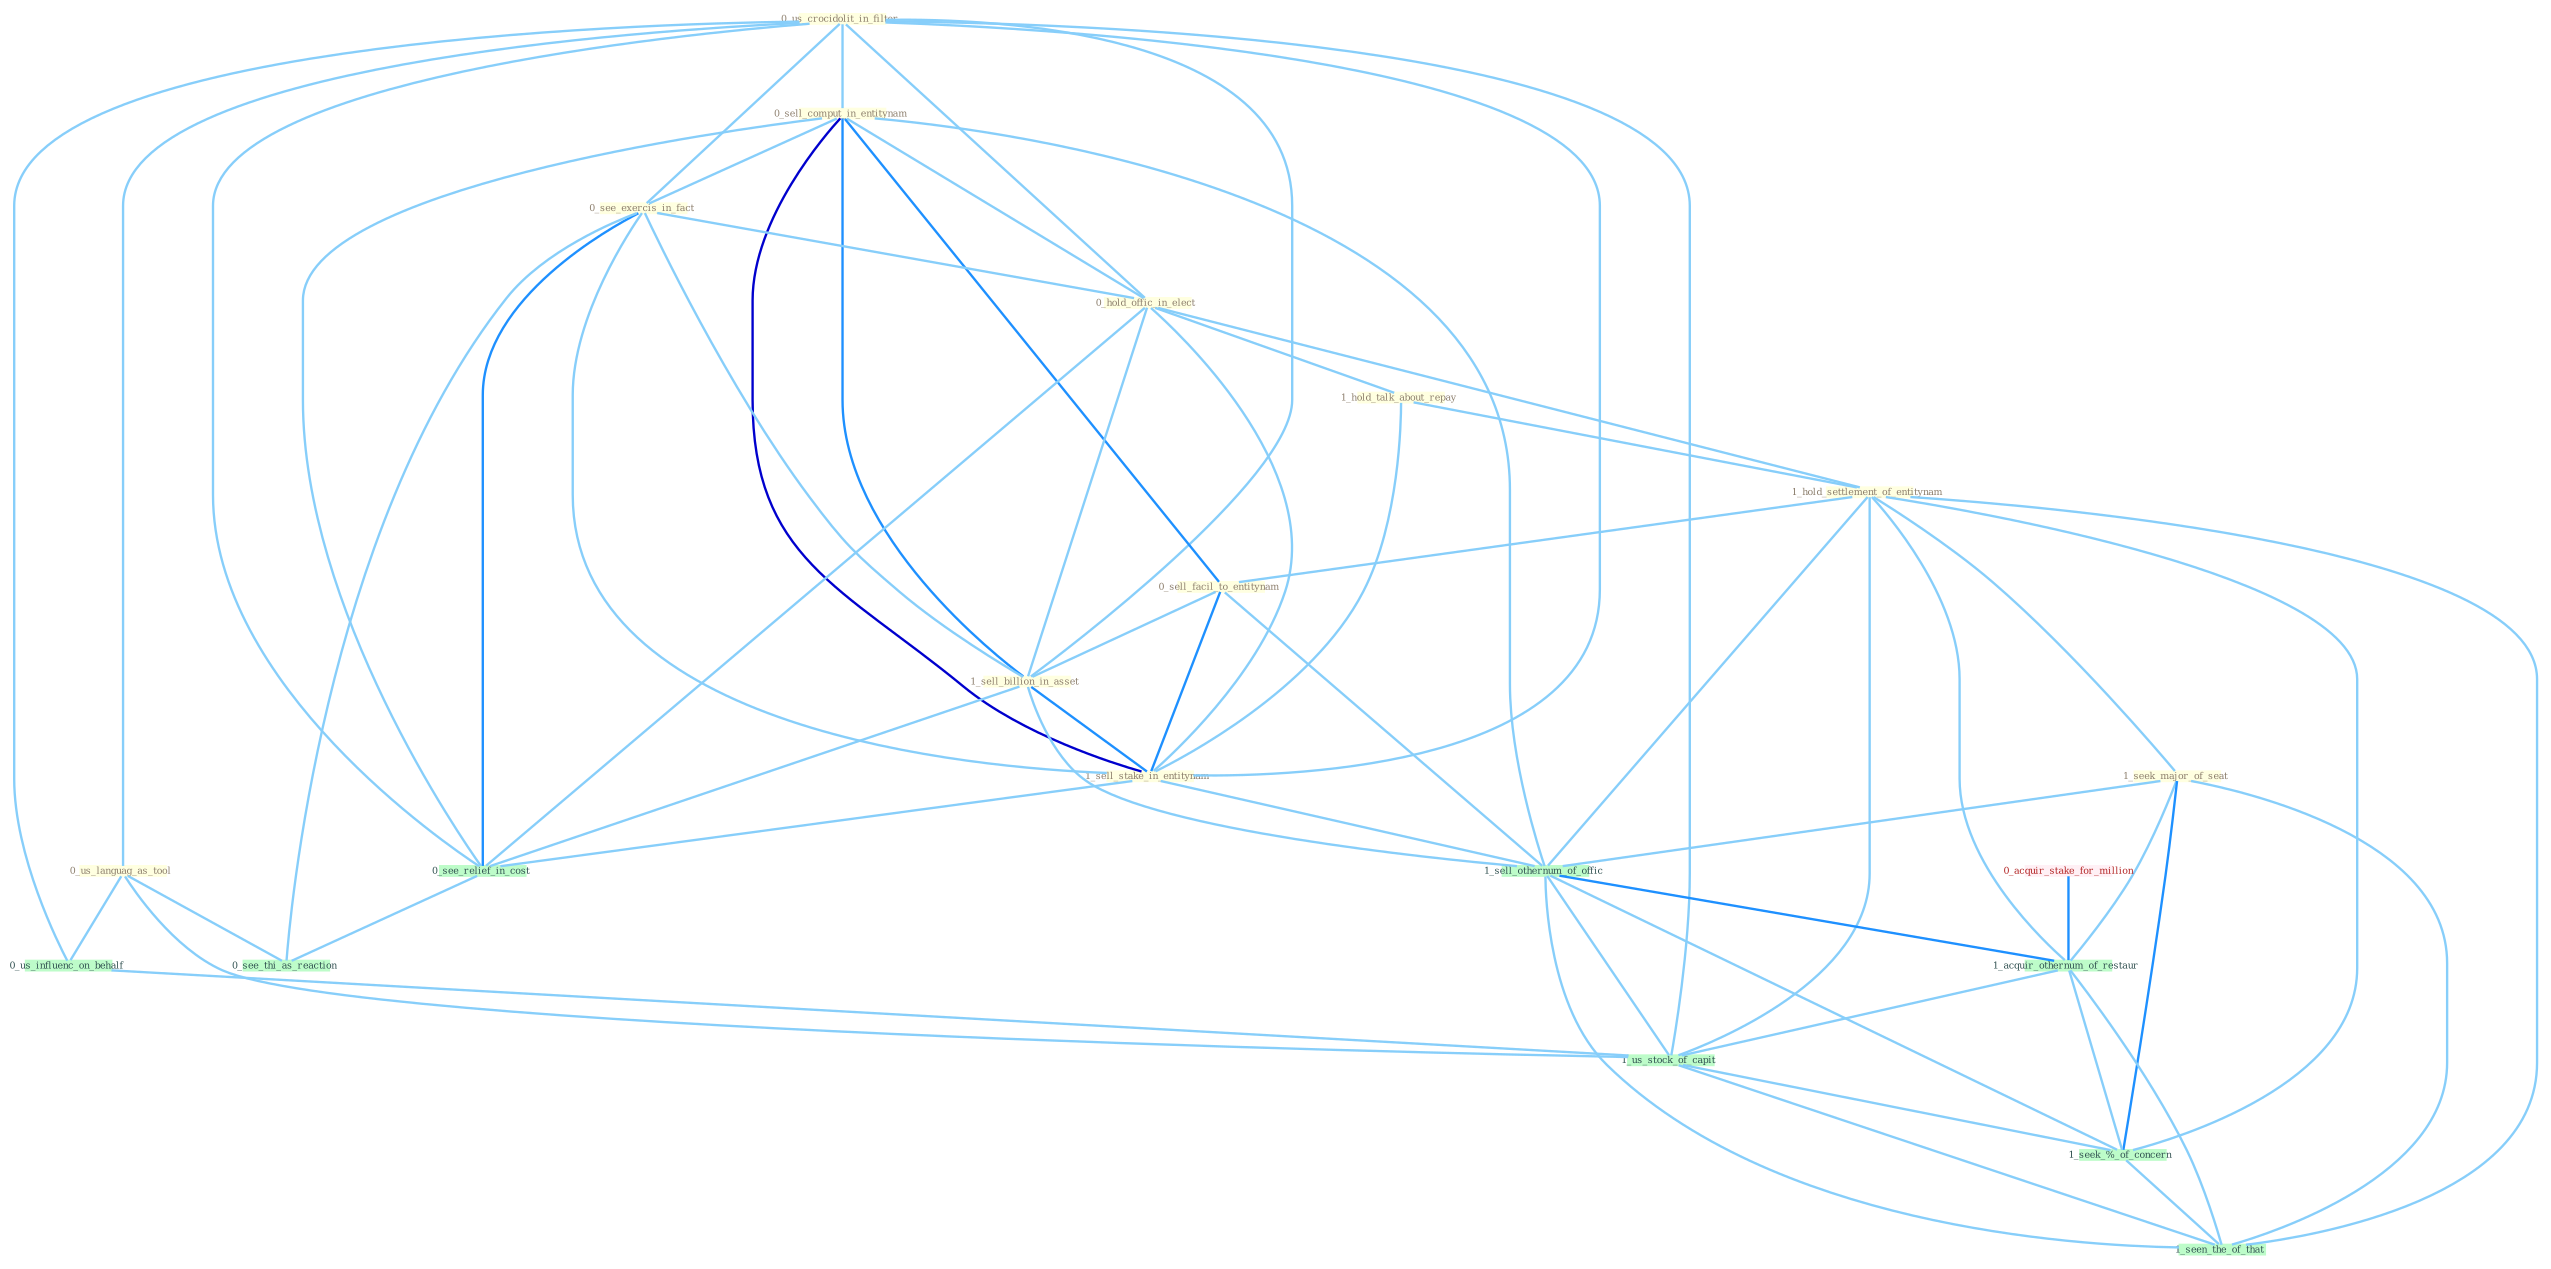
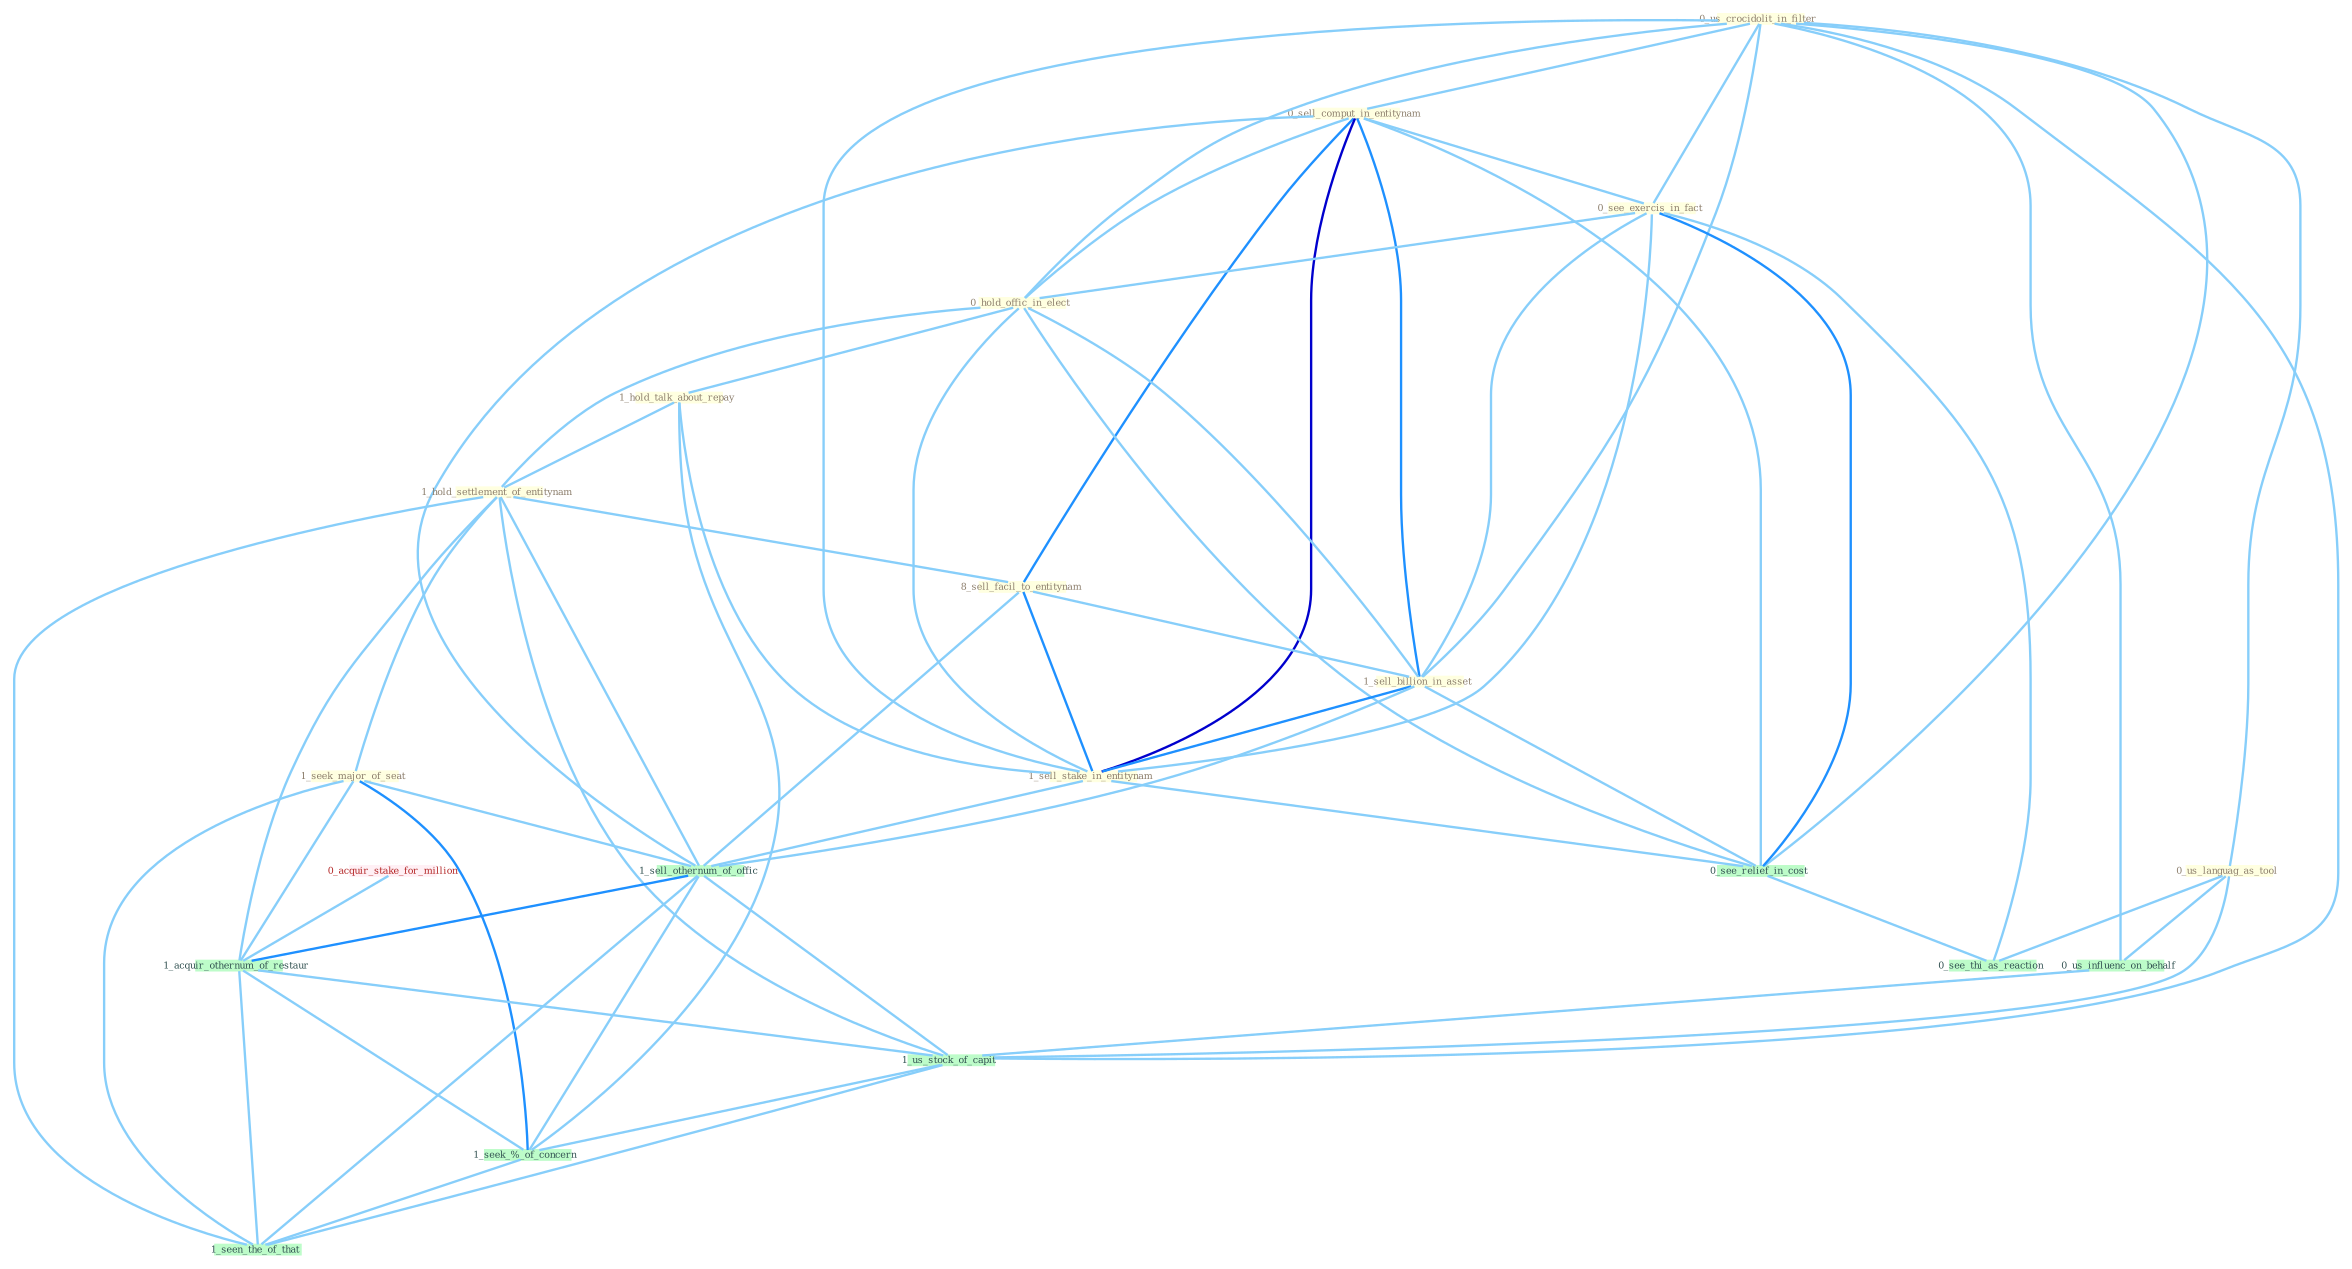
node "0_sell_facil_to_entitynam": label "0_sell_facil_to_entitynam" -> "8_sell_facil_to_entitynam"
edge "1_hold_settlement_of_entitynam" -- "1_seek_%_of_concern": now "1_hold_talk_about_repay" -- "1_seek_%_of_concern"
edge "0_acquir_stake_for_million" -- "1_acquir_othernum_of_restaur": color #1e90ff -> #87cefa
